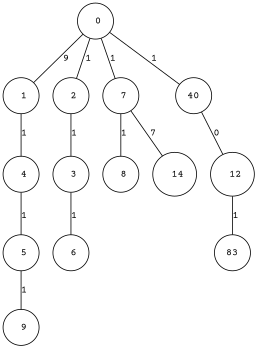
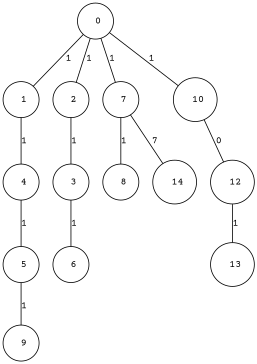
edge "0" -- "1": label "9" -> "1"
node "40": label "40" -> "10"
node "83": label "83" -> "13"
